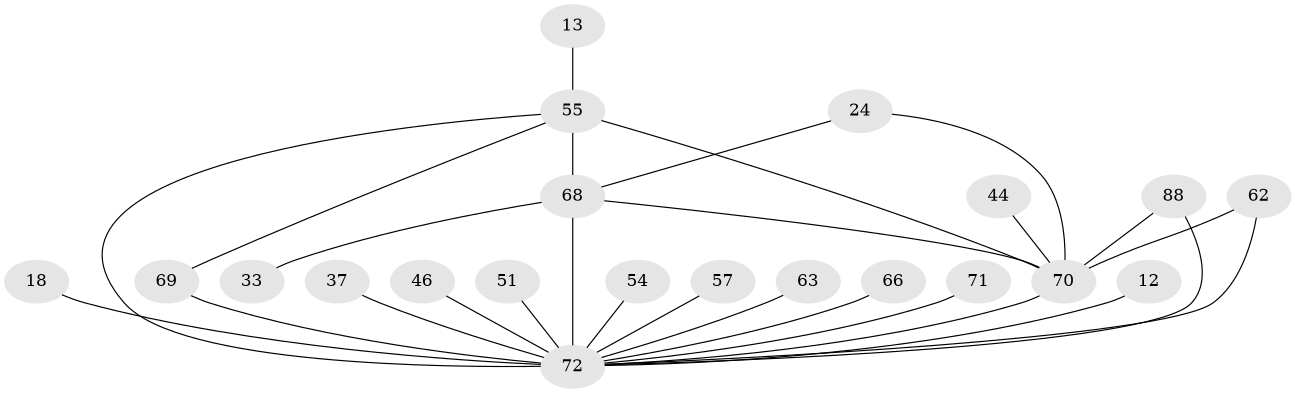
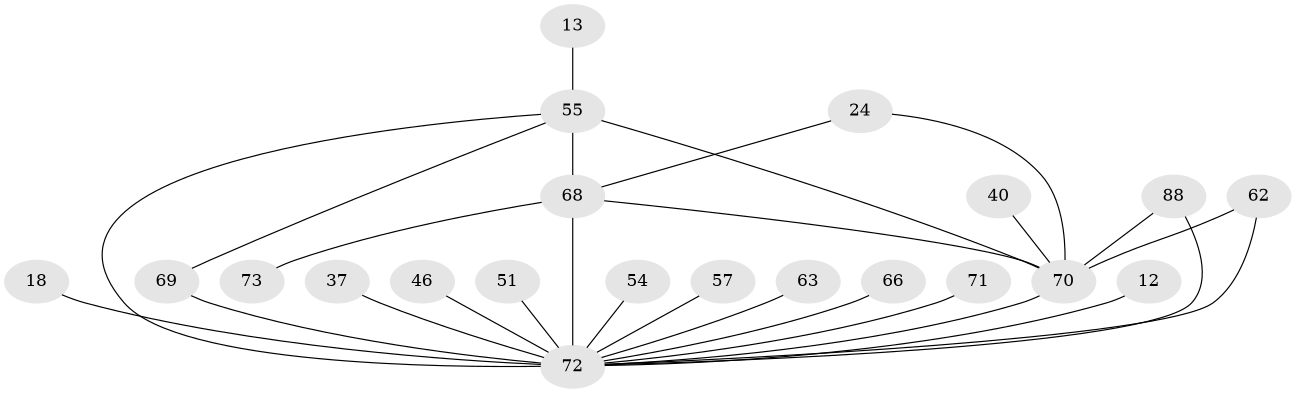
node "44": label "44" -> "40"
node "33": label "33" -> "73"
